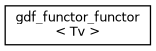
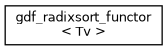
node "gdf_functor_functor < Tv >": label "gdf_functor_functor < Tv >" -> "gdf_radixsort_functor < Tv >"
